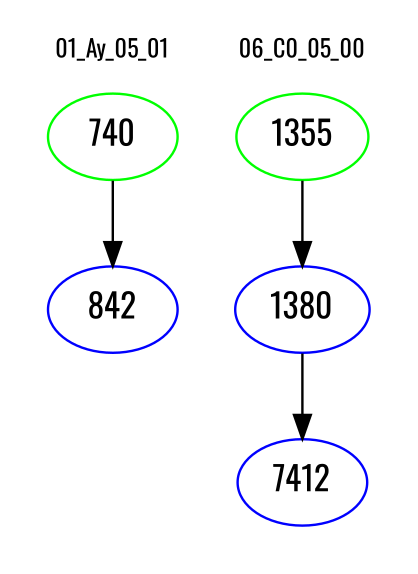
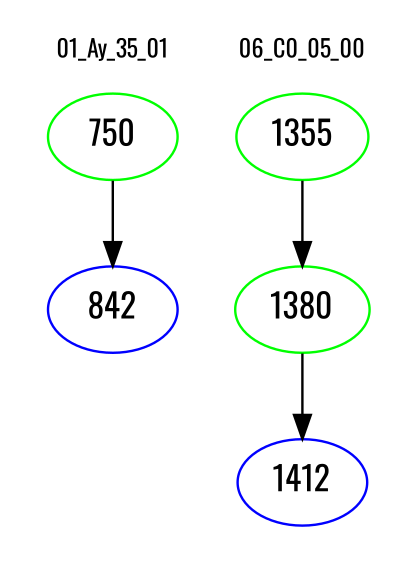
cluster "01_Ay_05_01": label "01_Ay_05_01" -> "01_Ay_35_01"
node "740": label "740" -> "750"
node "1380": color blue -> green
node "7412": label "7412" -> "1412"
